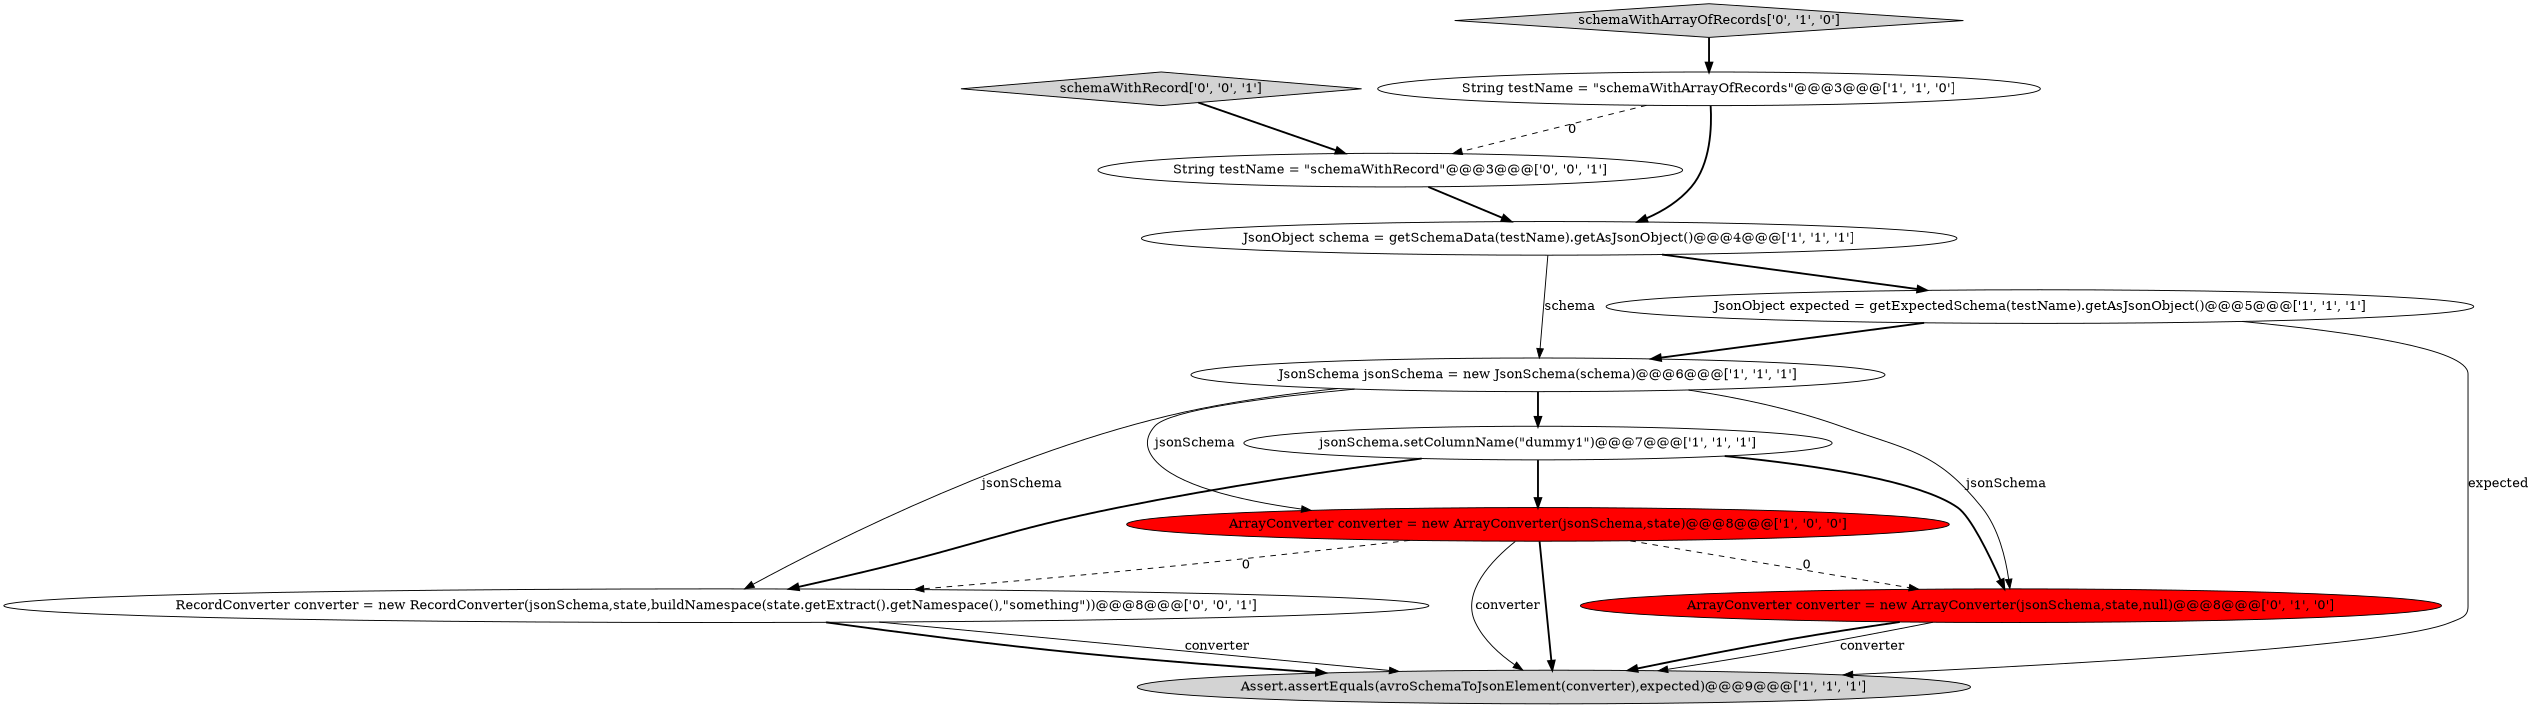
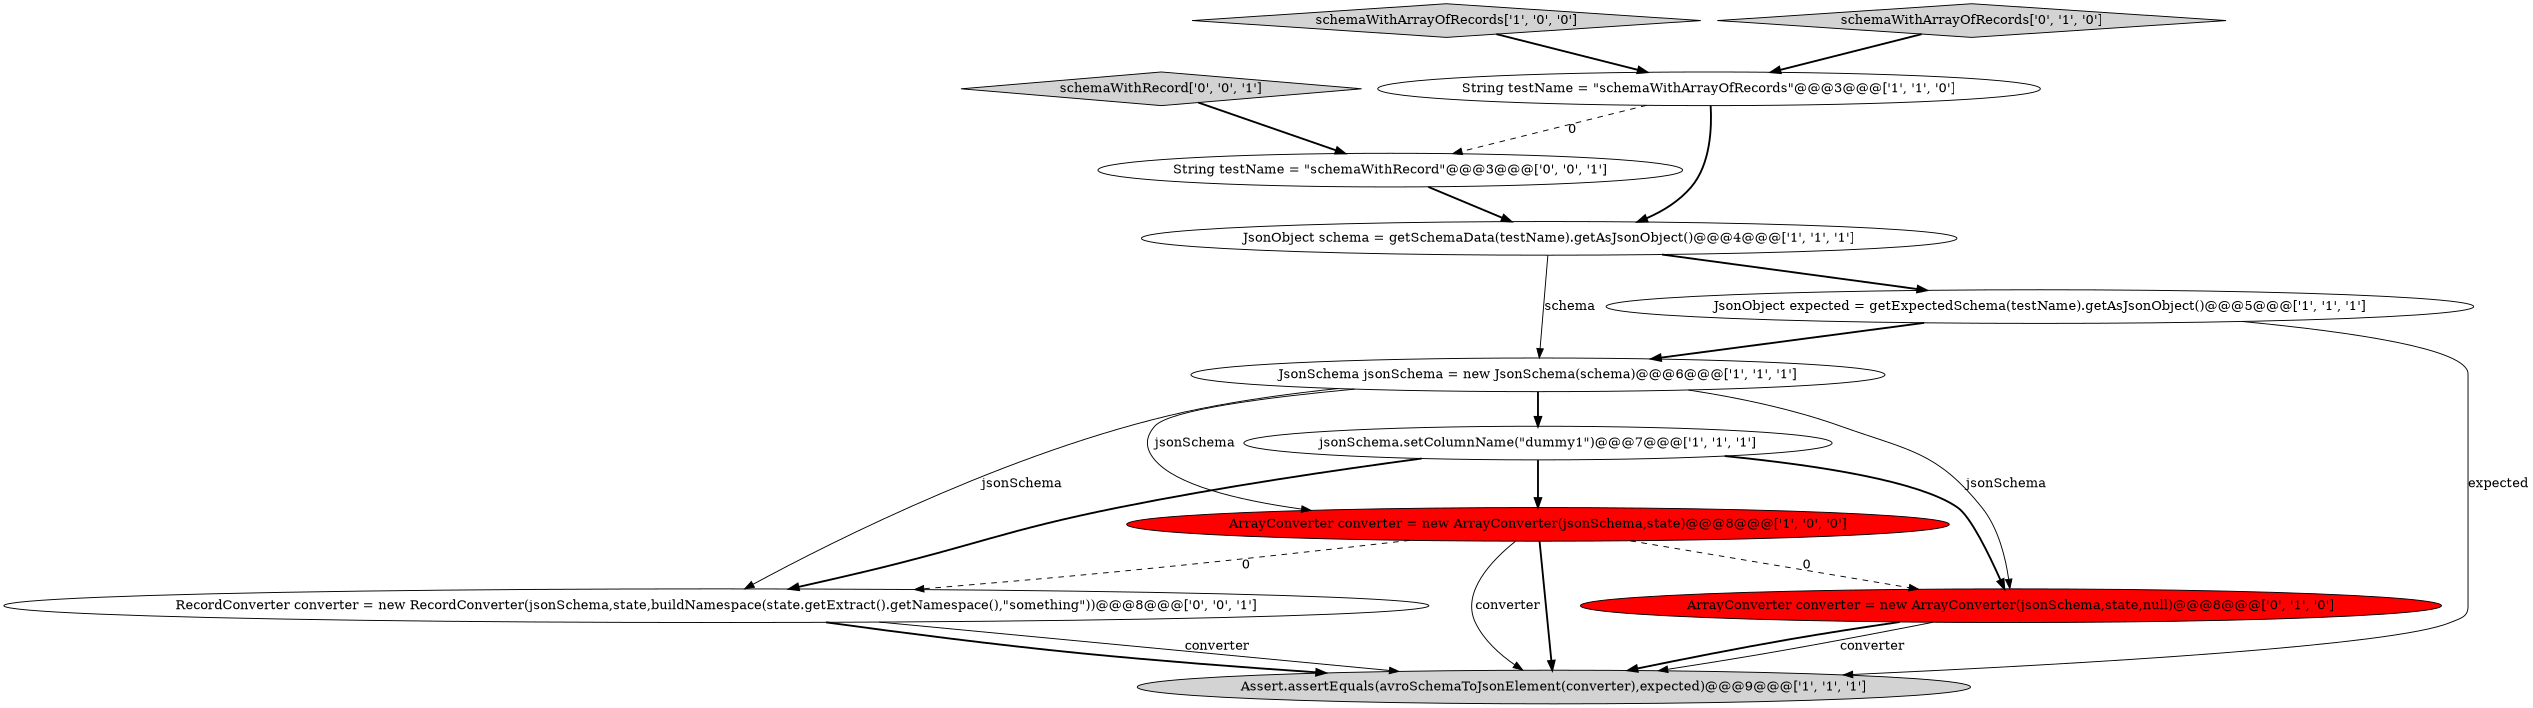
node "schemaWithArrayOfRecords['1', '0', '0']": added
